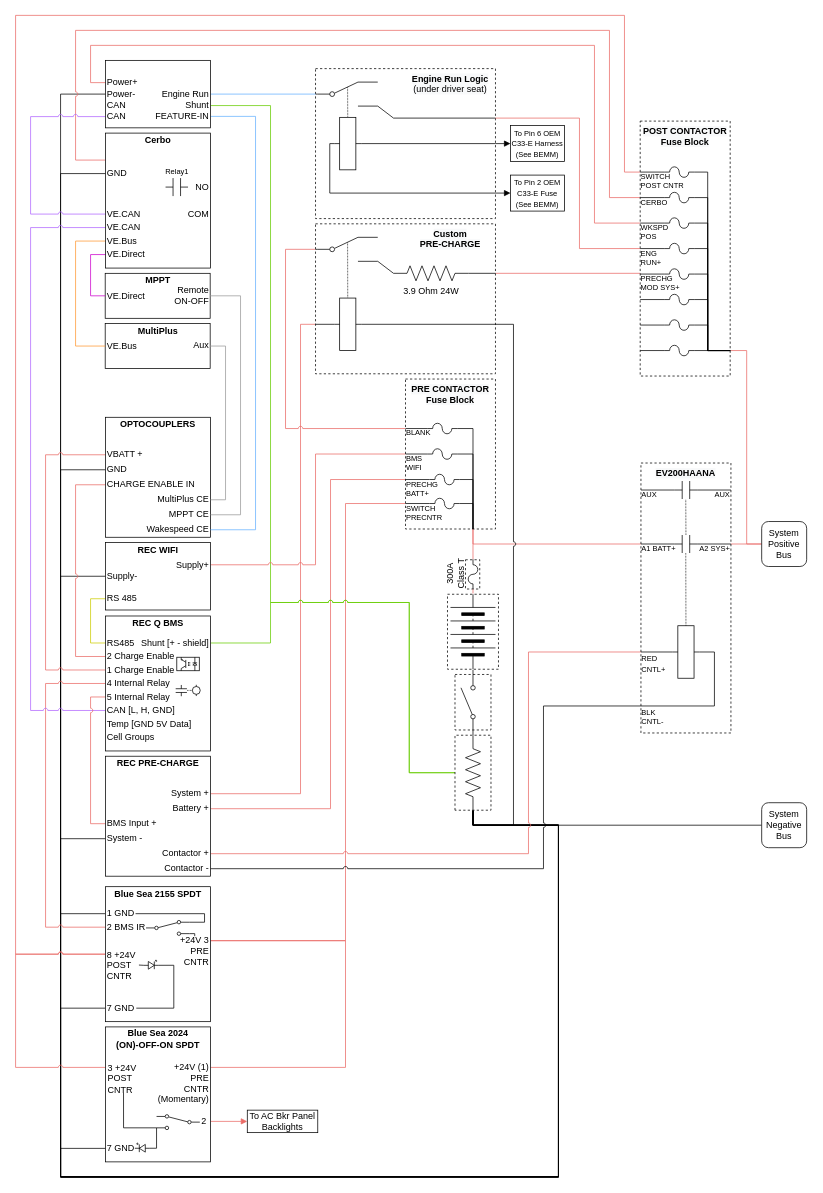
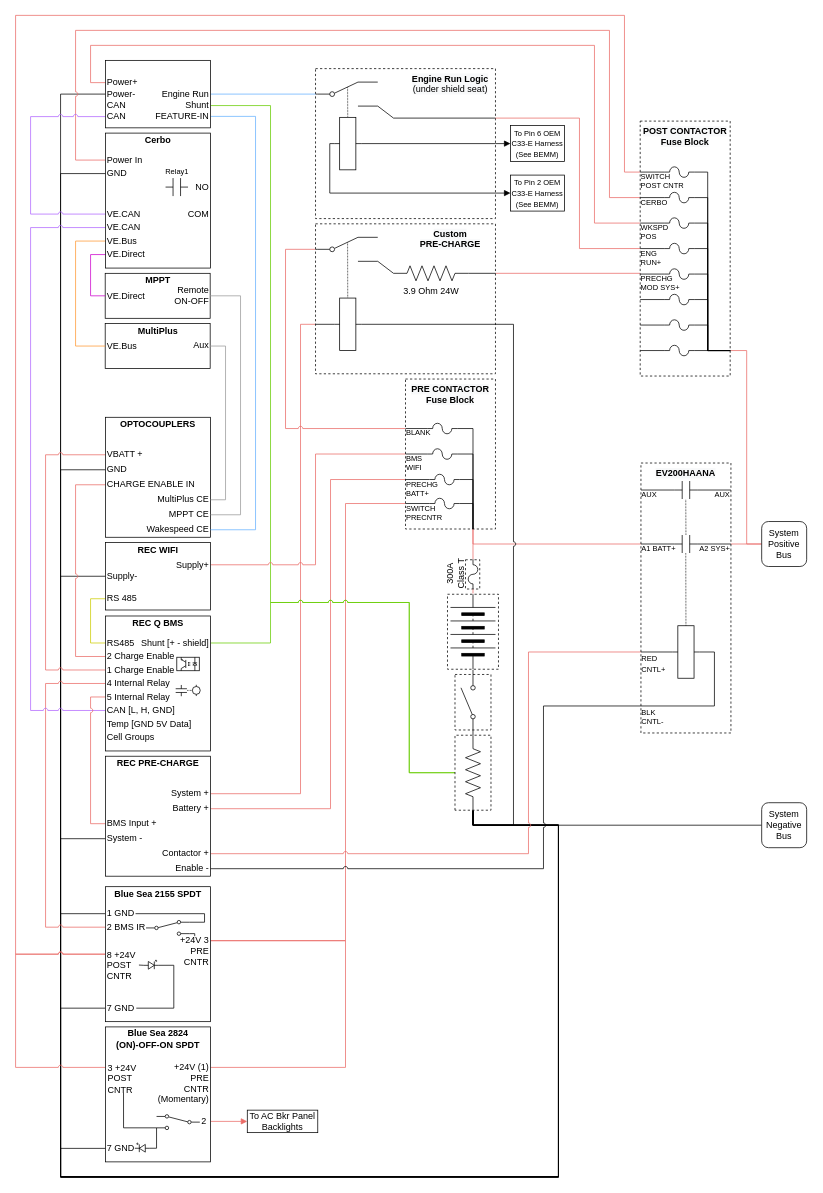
node "Engine Run Logic (under driver seat)": label "Engine Run Logic (under driver seat)" -> "Engine Run Logic (under shield seat)"
node "Power In": added
node "To Pin 2 OEM C33-E Fuse (See BEMM)": label "To Pin 2 OEM C33-E Fuse (See BEMM)" -> "To Pin 2 OEM C33-E Harness (See BEMM)"
node "Contactor -": label "Contactor -" -> "Enable -"
node "Blue Sea 2024 (ON)-OFF-ON SPDT": label "Blue Sea 2024 (ON)-OFF-ON SPDT" -> "Blue Sea 2824 (ON)-OFF-ON SPDT"
